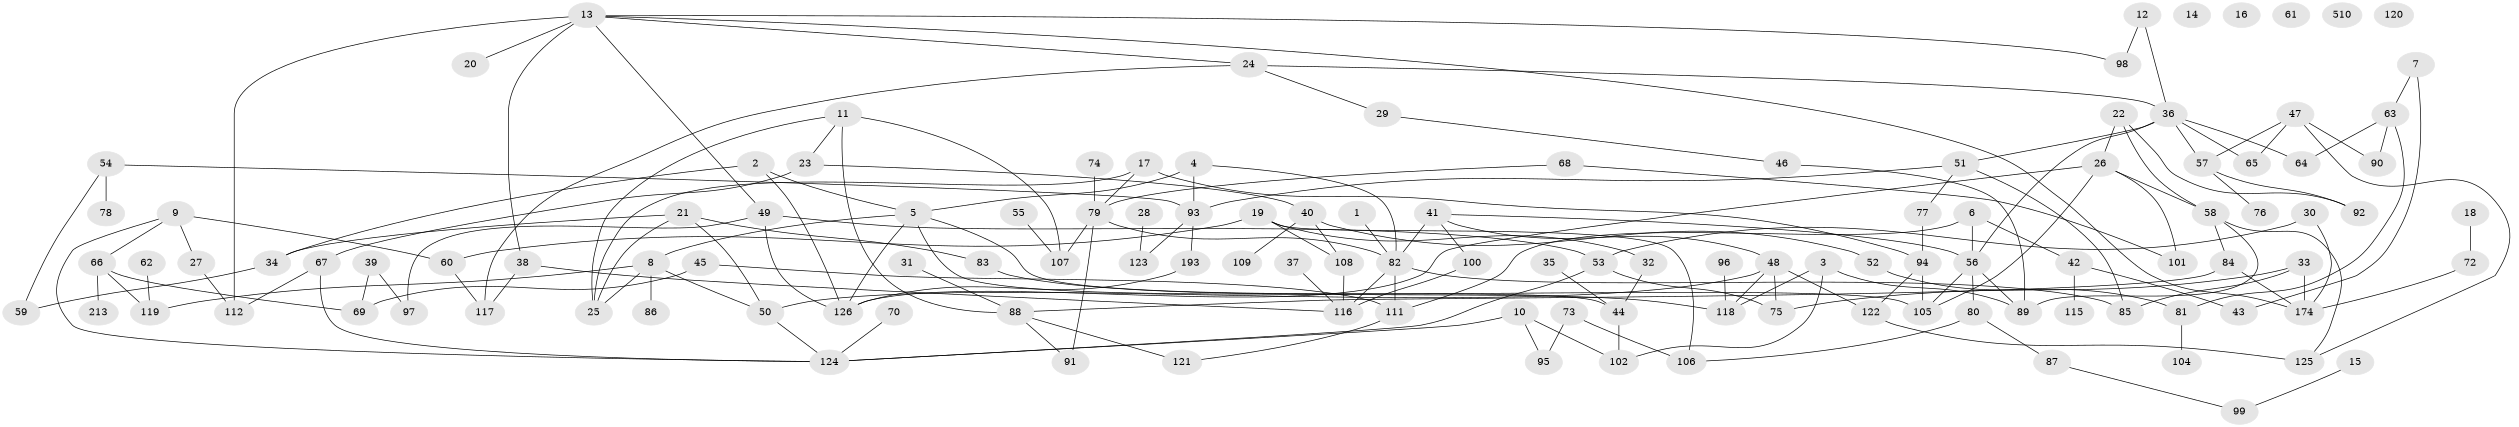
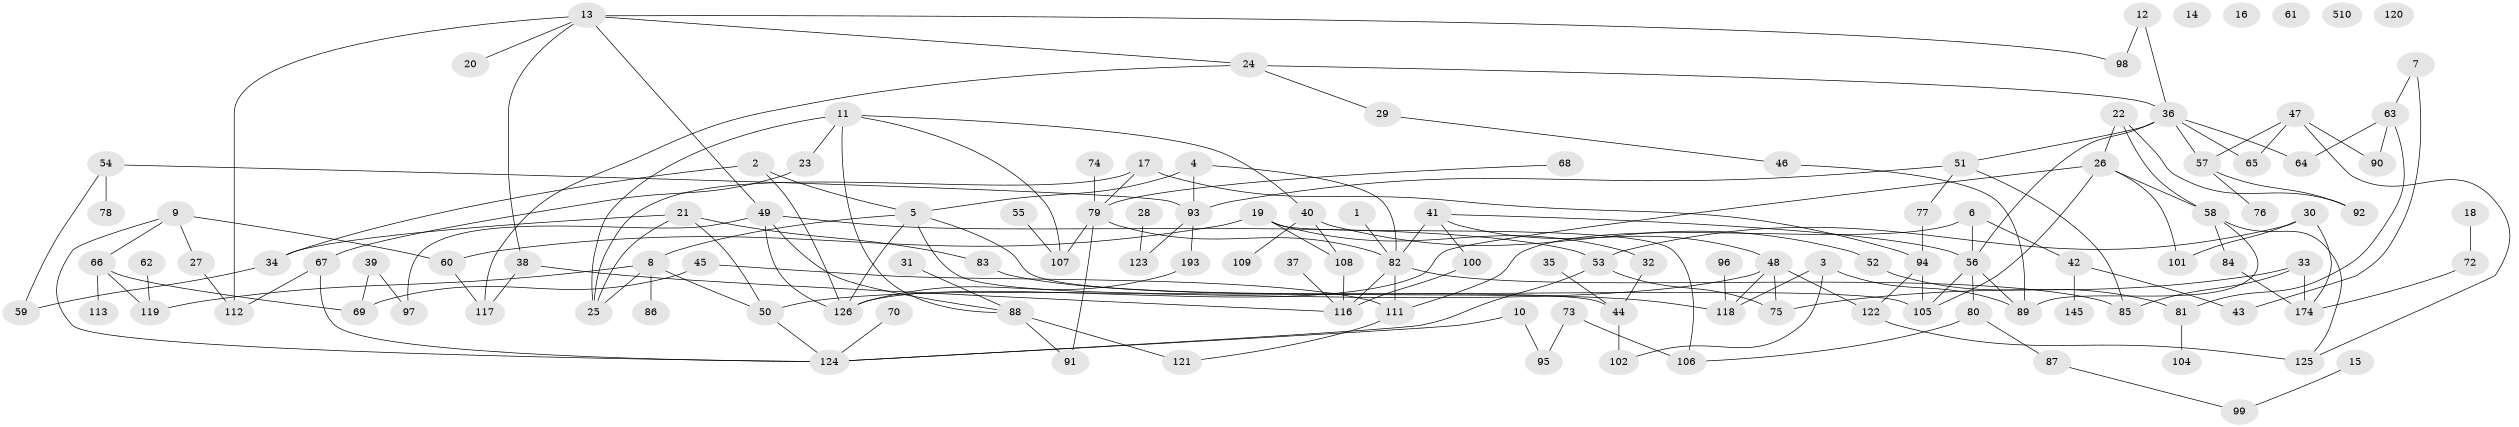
edge "13" -- "174": removed
edge "23" -- "40": now "11" -- "40"
edge "68" -- "101": now "30" -- "101"
edge "84" -- "88": now "49" -- "88"
node "213": label "213" -> "113"
node "115": label "115" -> "145"
edge "10" -- "102": removed
